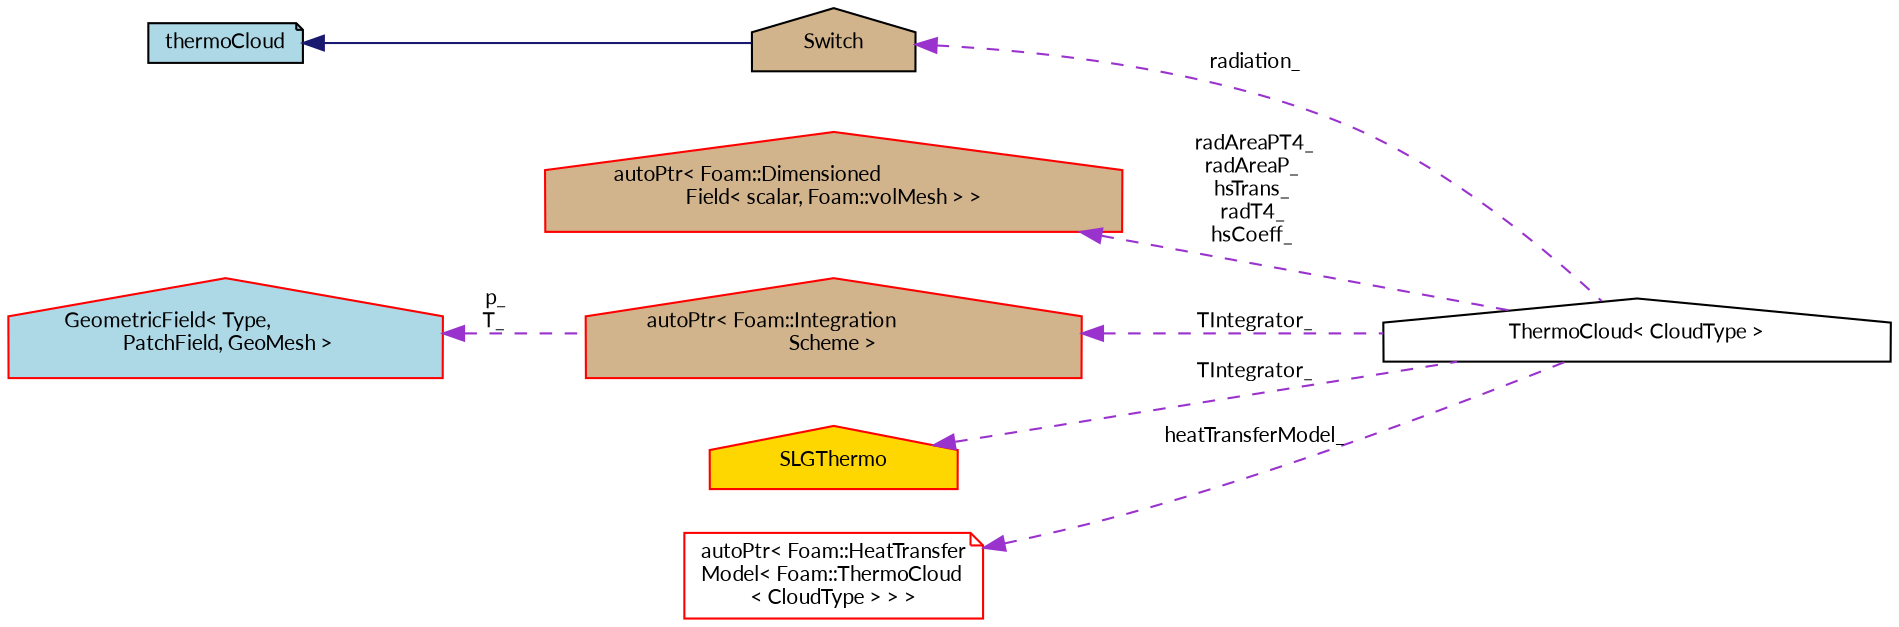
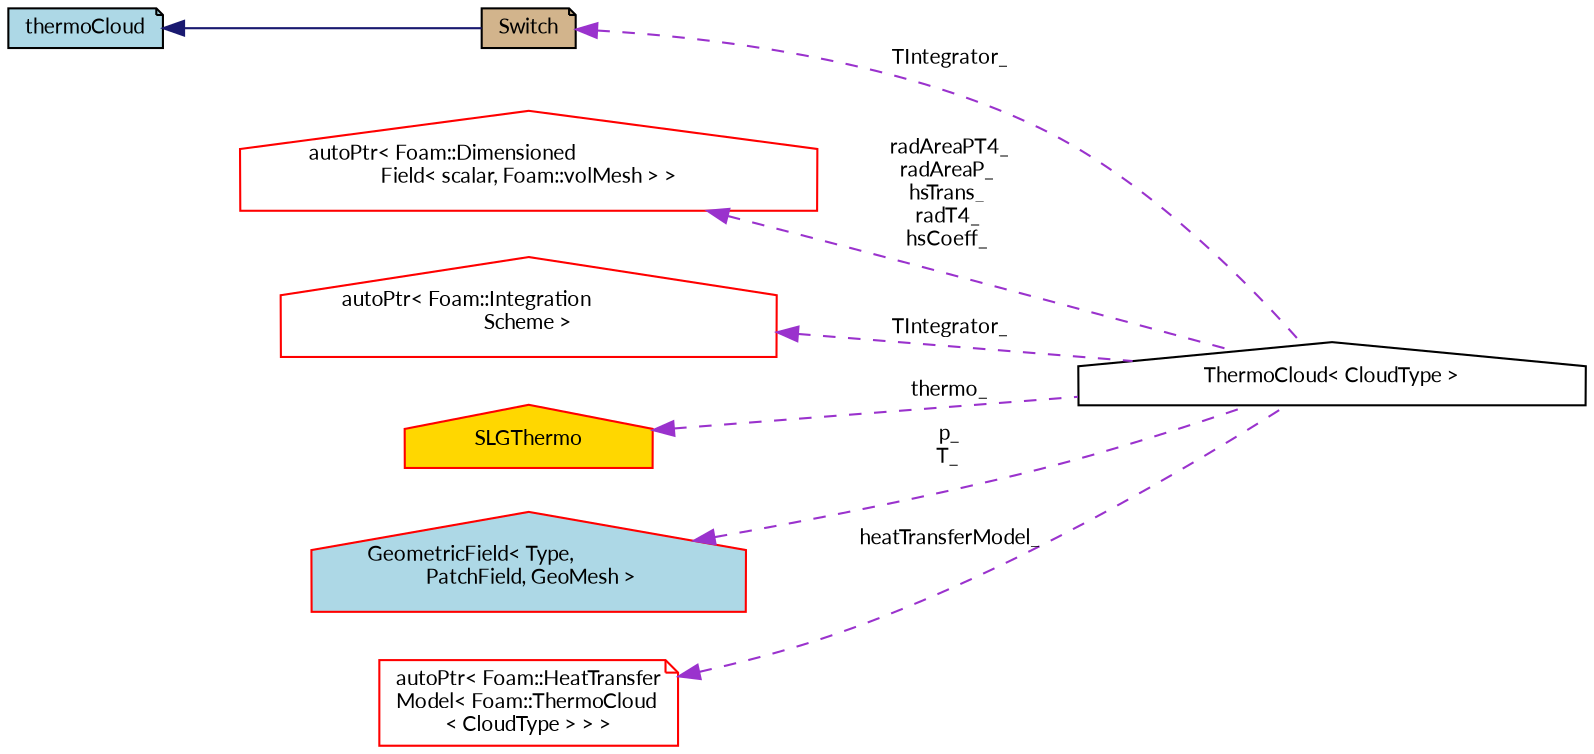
node "Switch": shape house -> note
edge "ThermoCloud< CloudType >" -> "Switch": label " radiation_" -> " TIntegrator_"
node "autoPtr< Foam::Dimensioned Field< scalar, Foam::volMesh > >": fillcolor tan -> white
edge "autoPtr< Foam::Integration Scheme >" -> "GeometricField< Type, PatchField, GeoMesh >": now "ThermoCloud< CloudType >" -> "GeometricField< Type, PatchField, GeoMesh >"
node "autoPtr< Foam::Integration Scheme >": fillcolor tan -> white
edge "ThermoCloud< CloudType >" -> "SLGThermo": label " TIntegrator_" -> " thermo_"
